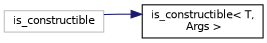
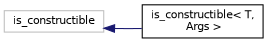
edge "is_constructible" -> "is_constructible< T, Args >": reversed
